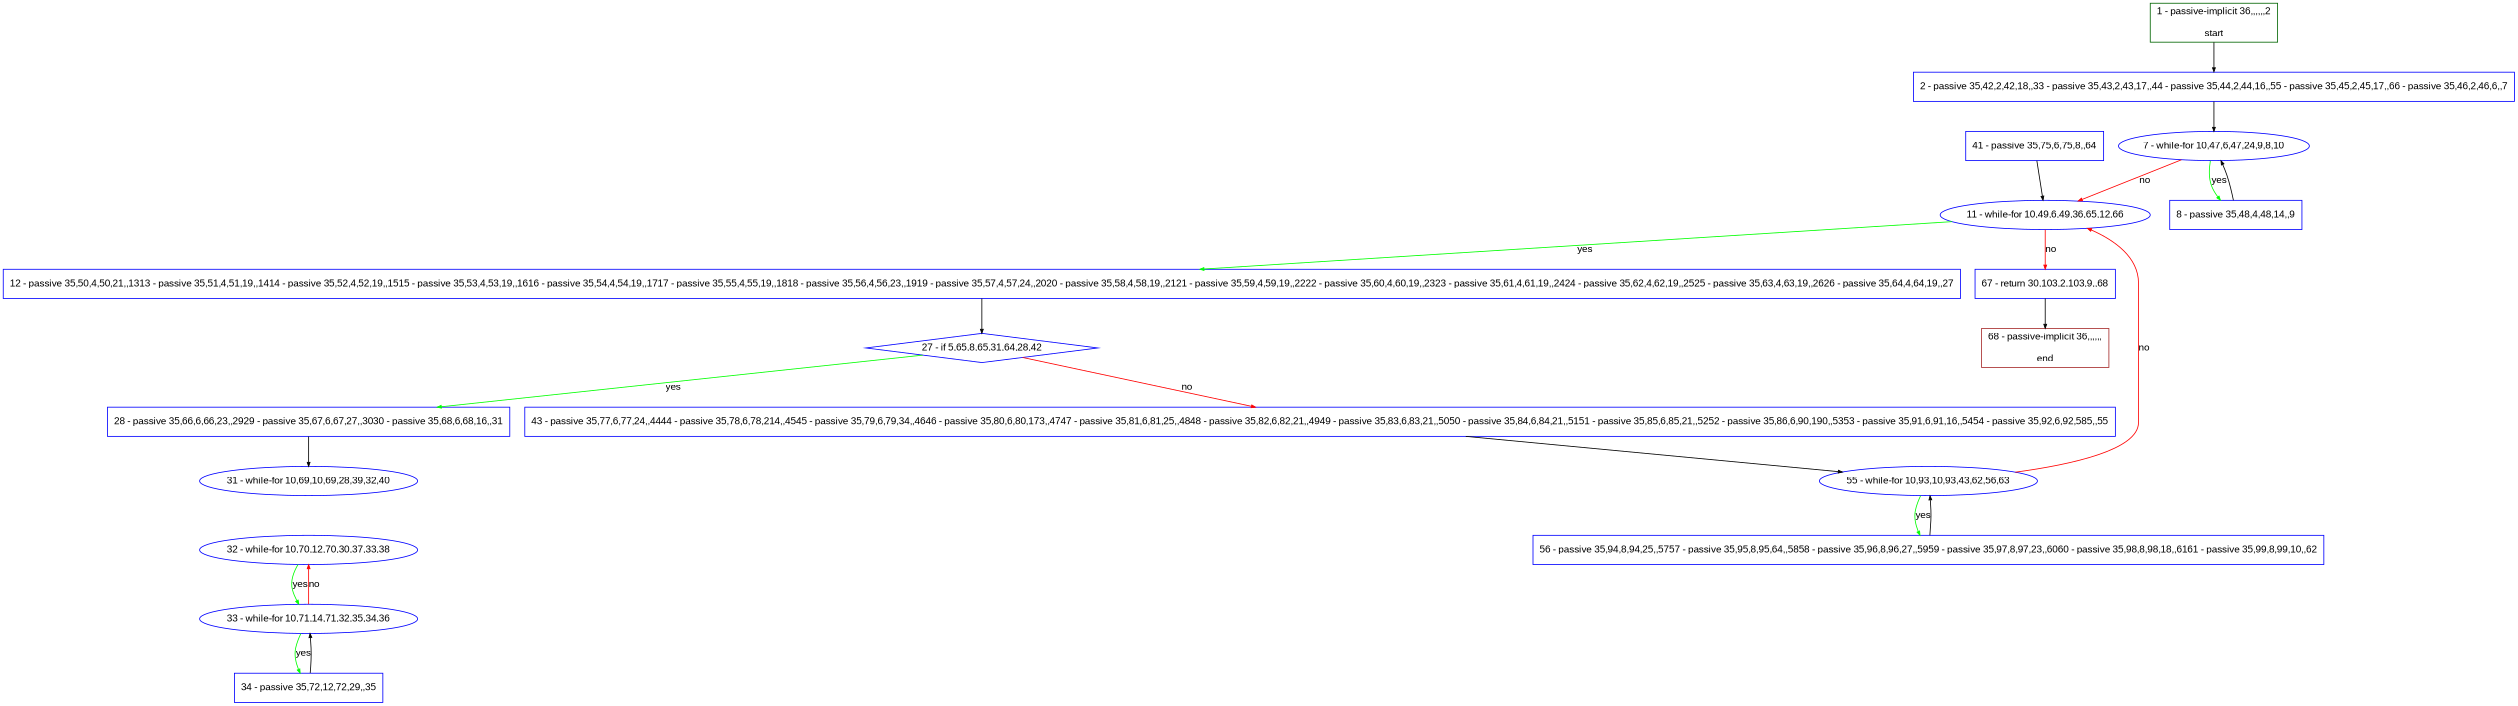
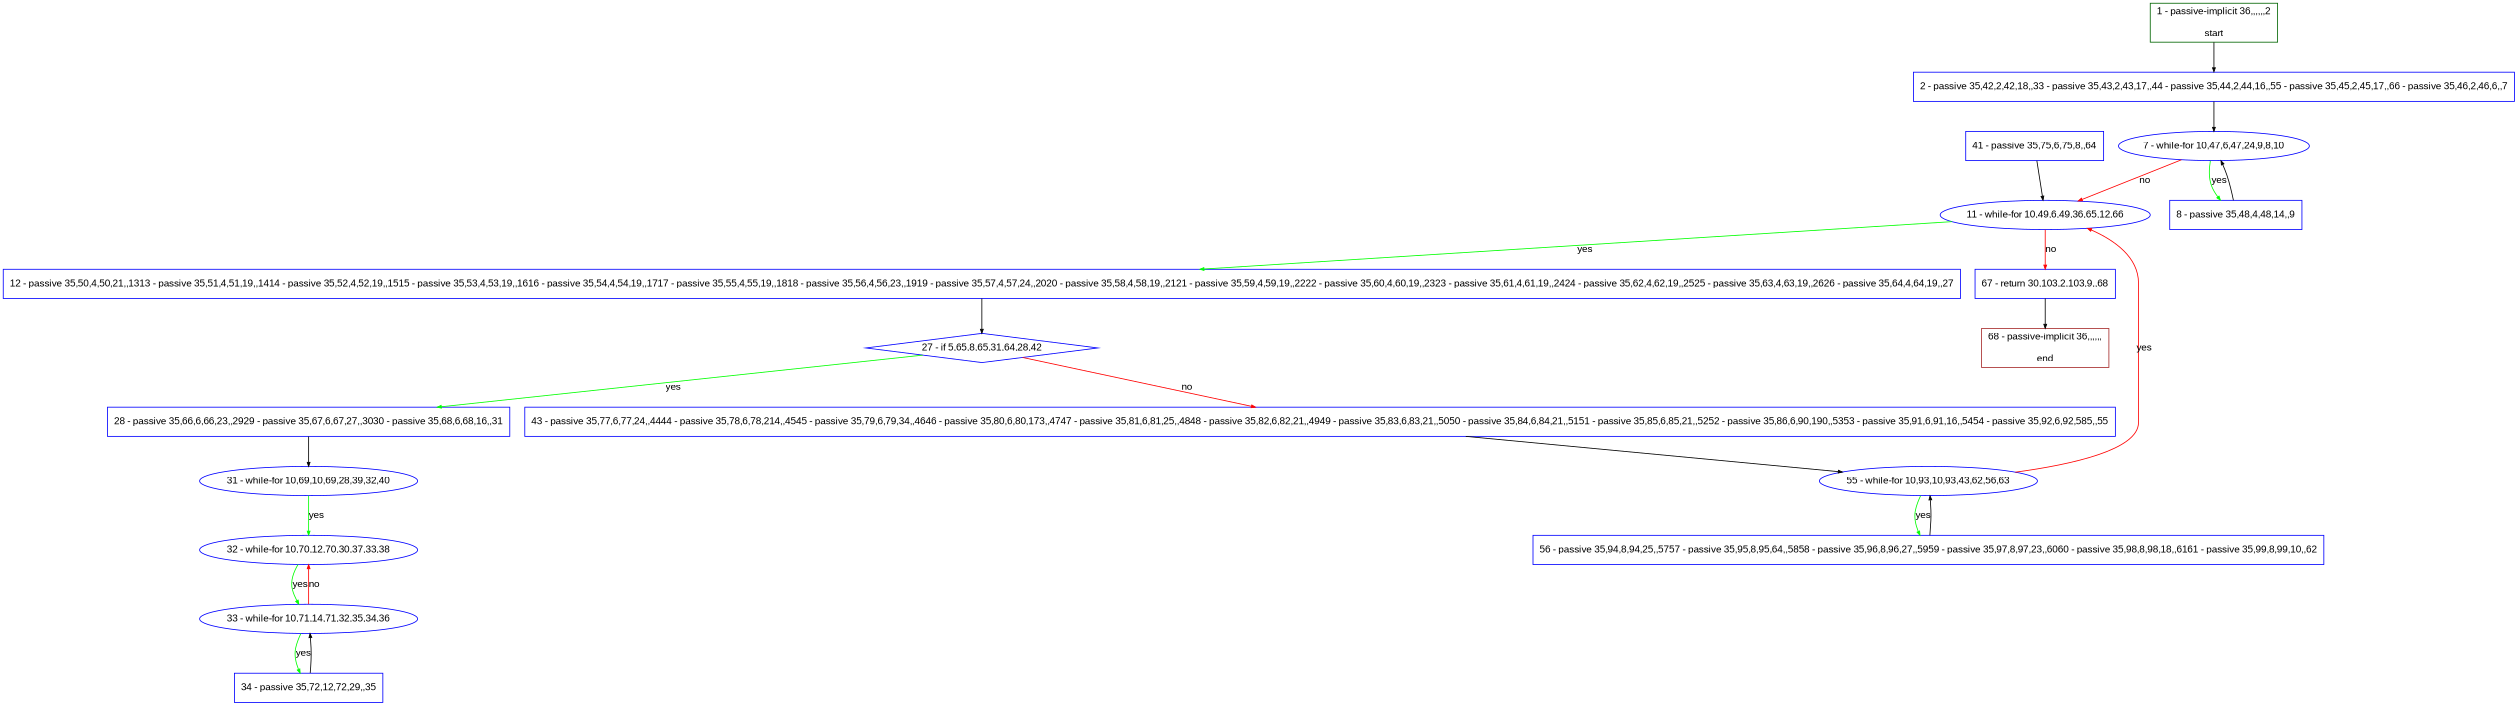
edge "55 - while-for 10,93,10,93,43,62,56,63" -> "11 - while-for 10,49,6,49,36,65,12,66": label "no" -> "yes"
edge "31 - while-for 10,69,10,69,28,39,32,40" -> "32 - while-for 10,70,12,70,30,37,33,38": added, label "yes"
